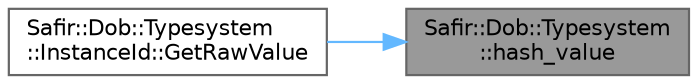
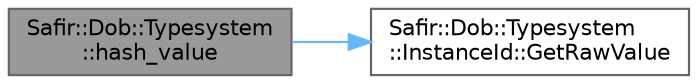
edge "Safir::Dob::Typesystem ::InstanceId::GetRawValue" -> "Safir::Dob::Typesystem ::hash_value": reversed
